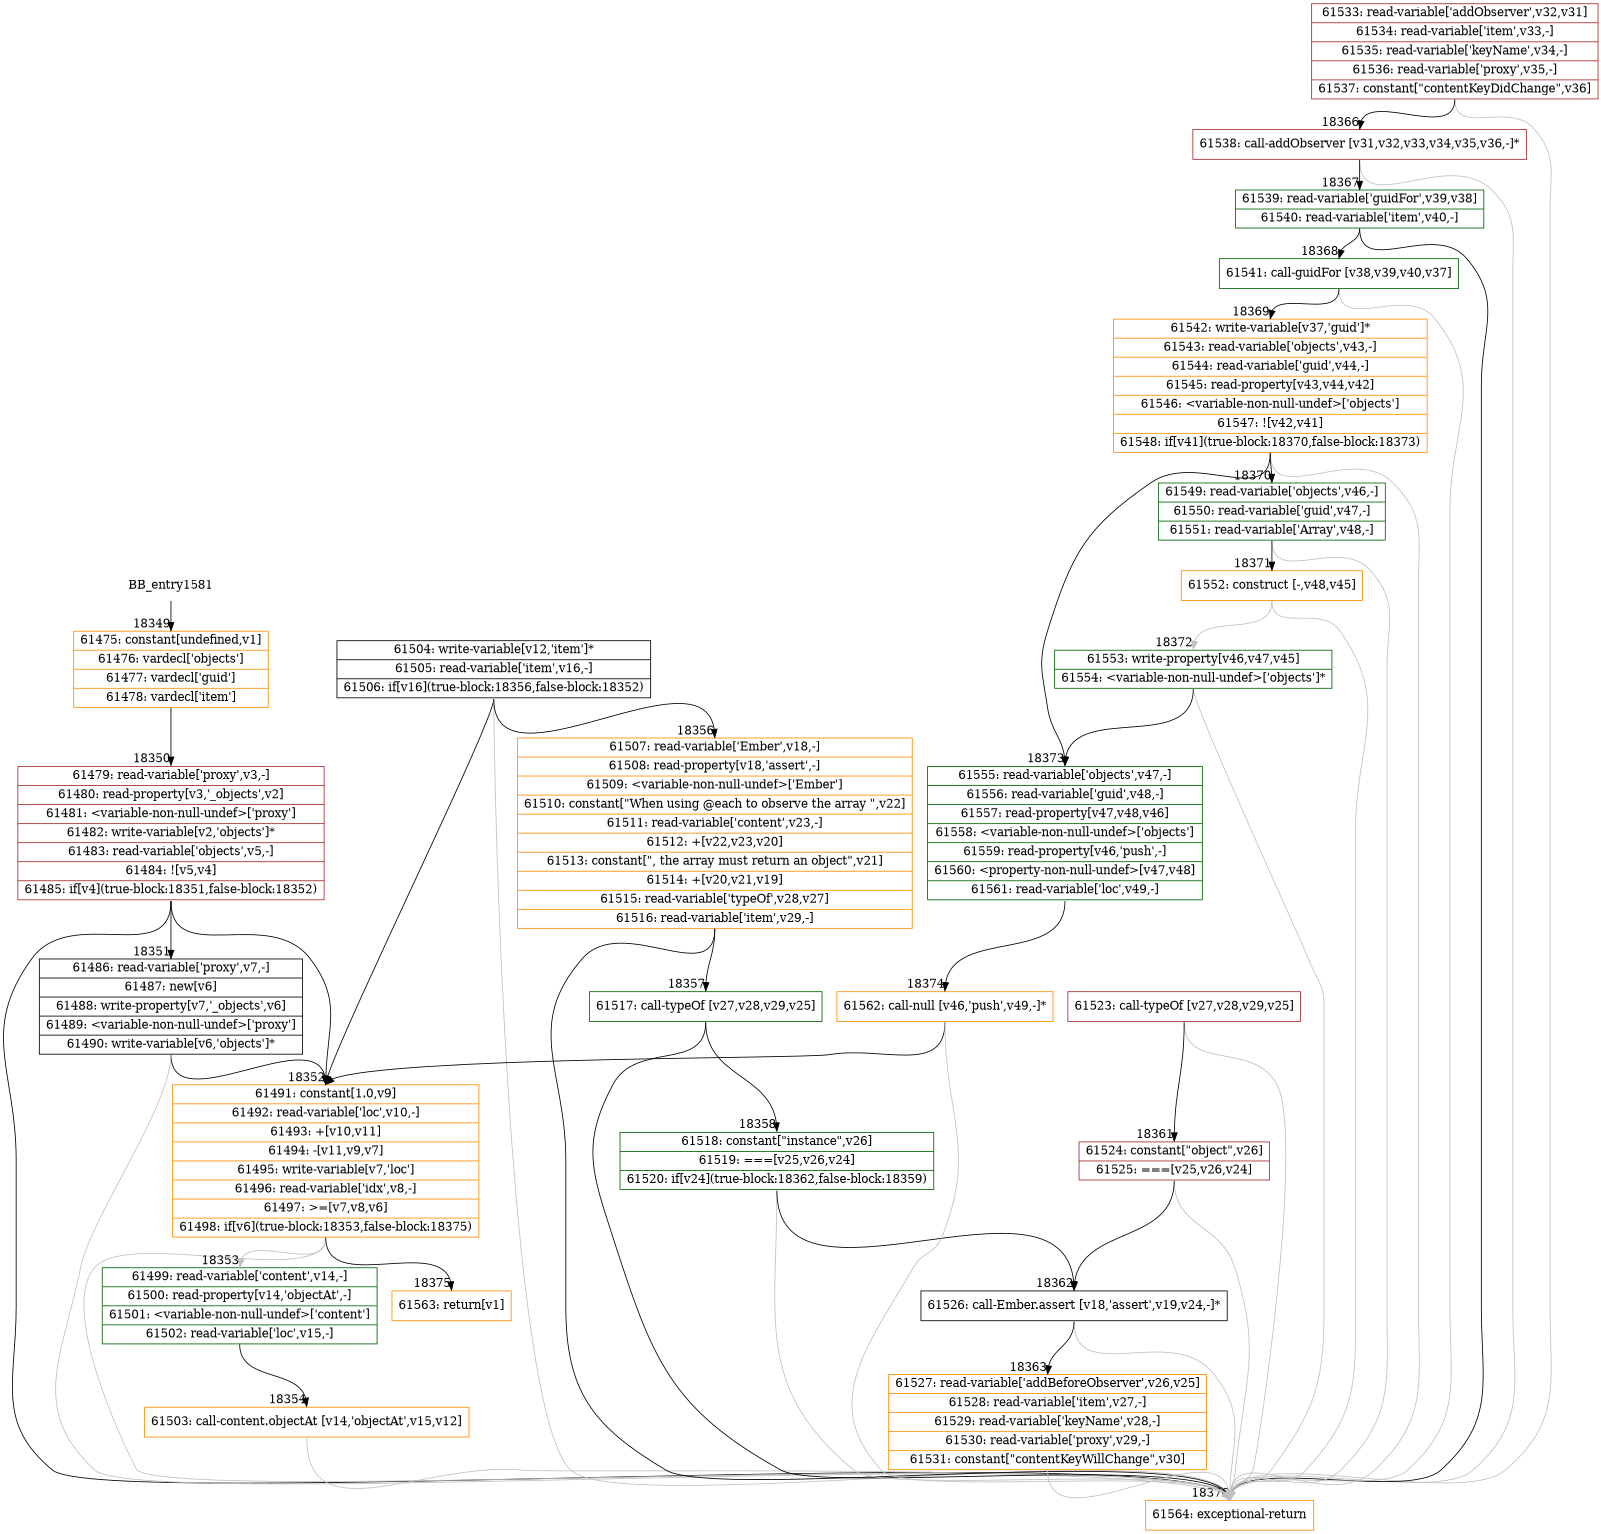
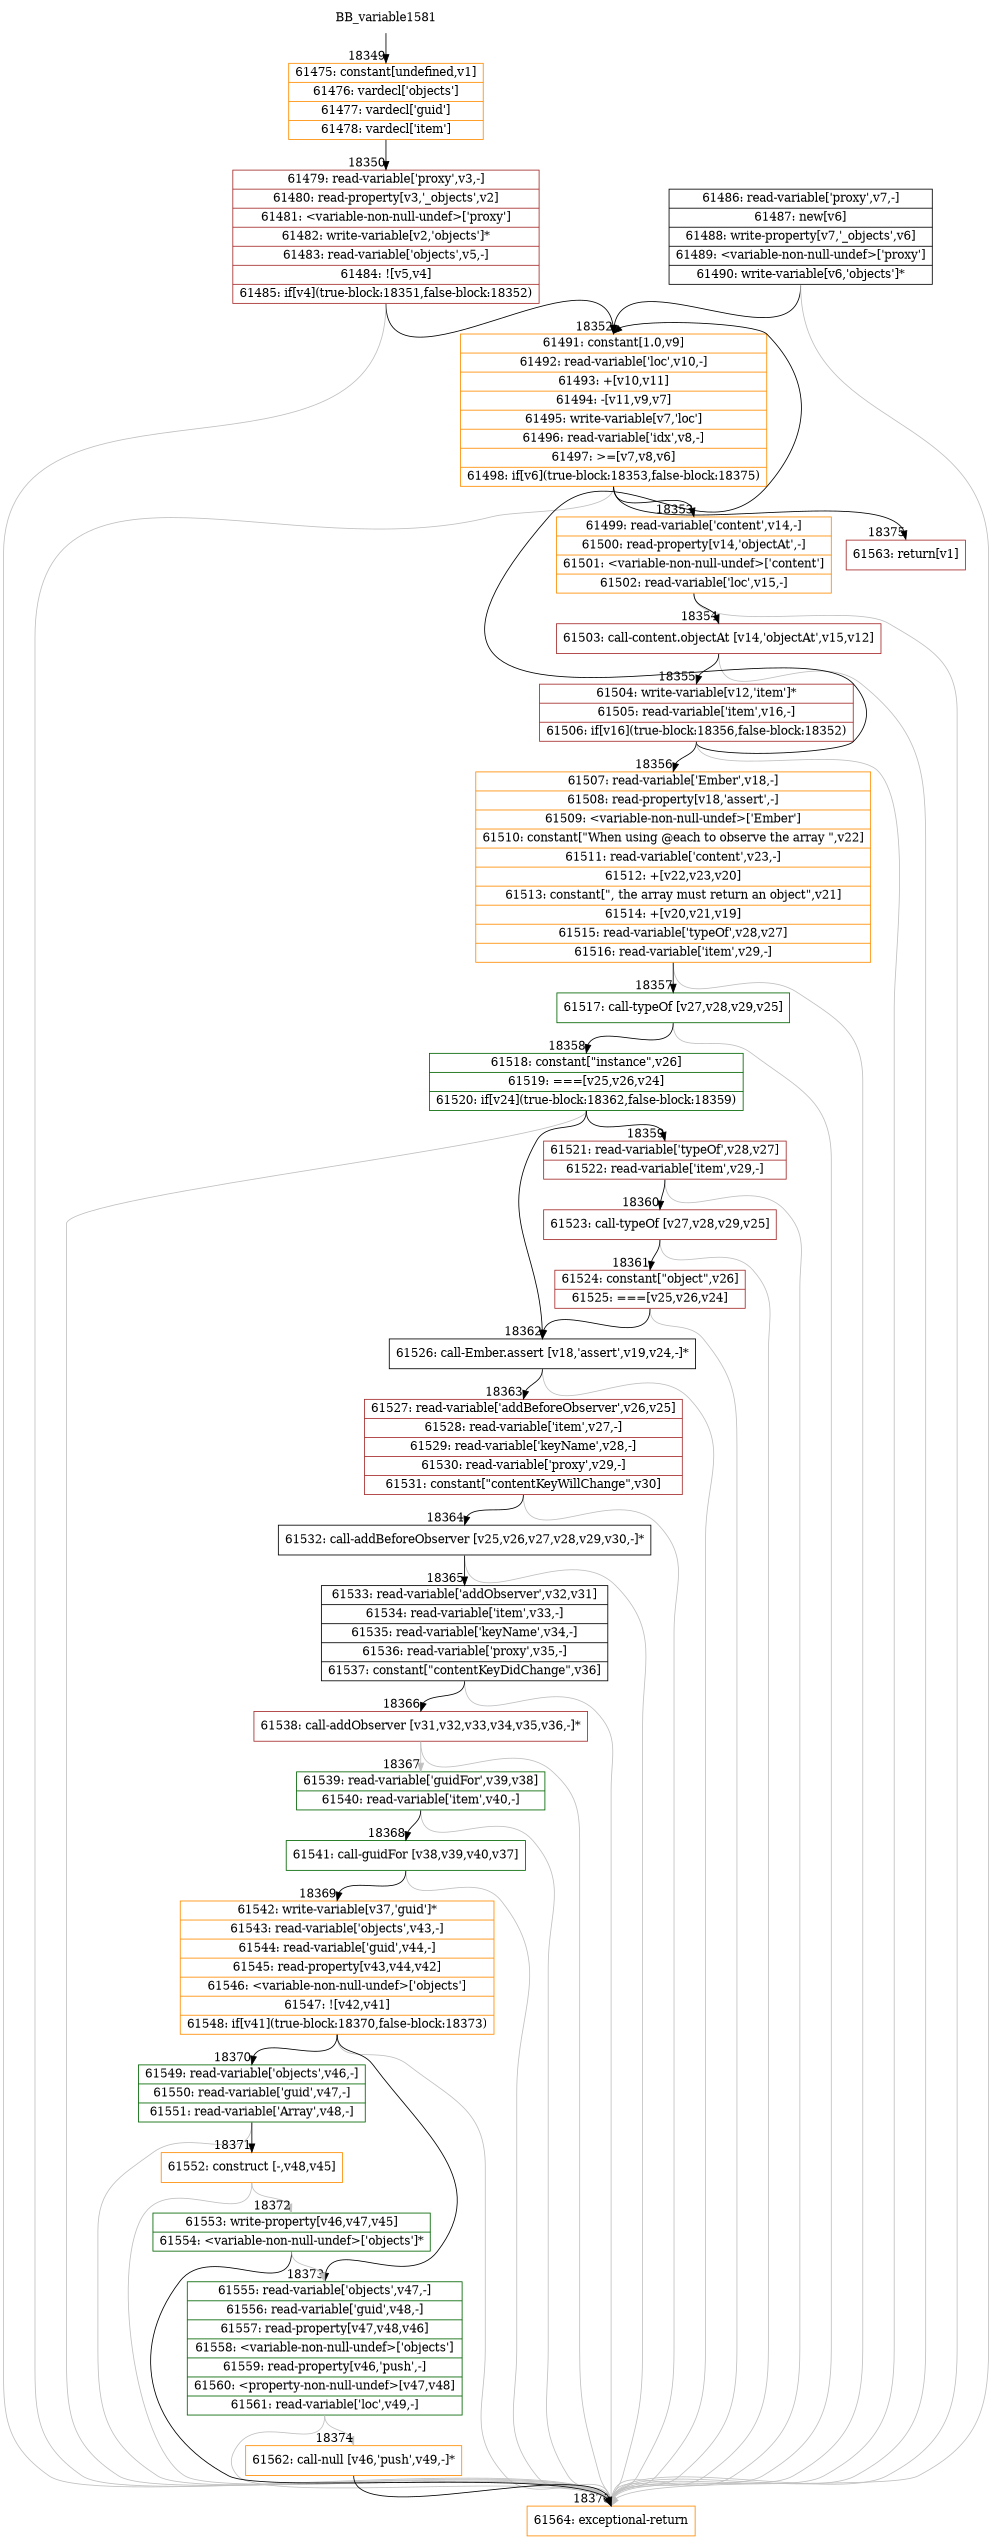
node "61533: read-variable['addObserver',v32,v31]": color brown -> black
edge "61538: call-addObserver [v31,v32,v33,v34,v35,v36,-]*" -> "61539: read-variable['guidFor',v39,v38]": color black -> gray
node "BB_entry1581": label "BB_entry1581" -> "BB_variable1581"
edge "61503: call-content.objectAt [v14,'objectAt',v15,v12]" -> "61504: write-variable[v12,'item']*": added
node "61504: write-variable[v12,'item']*": color black -> brown
edge "61553: write-property[v46,v47,v45]" -> "61555: read-variable['objects',v47,-]": color black -> gray
edge "61539: read-variable['guidFor',v39,v38]" -> "61564: exceptional-return": color black -> gray
edge "61479: read-variable['proxy',v3,-]" -> "61486: read-variable['proxy',v7,-]": removed
edge "61555: read-variable['objects',v47,-]" -> "61562: call-null [v46,'push',v49,-]*": color black -> gray
edge "61562: call-null [v46,'push',v49,-]*" -> "61491: constant[1.0,v9]": removed
edge "61553: write-property[v46,v47,v45]" -> "61564: exceptional-return": color gray -> black
node "61521: read-variable['typeOf',v28,v27]": added
edge "61491: constant[1.0,v9]" -> "61499: read-variable['content',v14,-]": color gray -> black
node "61499: read-variable['content',v14,-]": color darkgreen -> darkorange
node "61563: return[v1]": color darkorange -> brown
edge "61562: call-null [v46,'push',v49,-]*" -> "61564: exceptional-return": color gray -> black
node "61503: call-content.objectAt [v14,'objectAt',v15,v12]": color darkorange -> brown
node "61527: read-variable['addBeforeObserver',v26,v25]": color darkorange -> brown
edge "61507: read-variable['Ember',v18,-]" -> "61564: exceptional-return": color black -> gray
edge "61517: call-typeOf [v27,v28,v29,v25]" -> "61564: exceptional-return": color black -> gray
edge "61479: read-variable['proxy',v3,-]" -> "61564: exceptional-return": color black -> gray
node "61532: call-addBeforeObserver [v25,v26,v27,v28,v29,v30,-]*": added
edge "61499: read-variable['content',v14,-]" -> "61564: exceptional-return": added
edge "61555: read-variable['objects',v47,-]" -> "61564: exceptional-return": added
